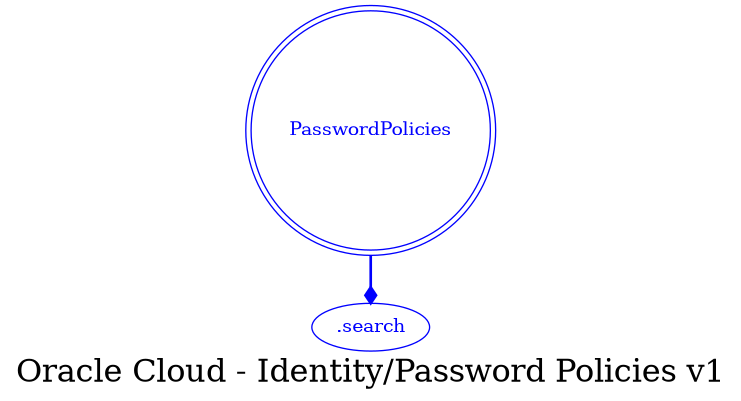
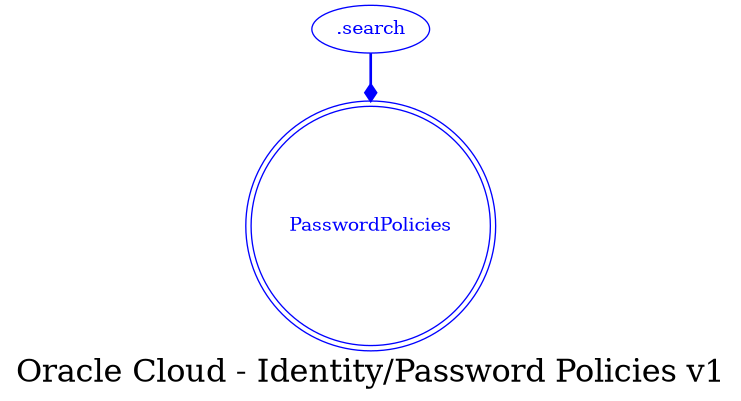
edge "PasswordPolicies" -> ".search": reversed
